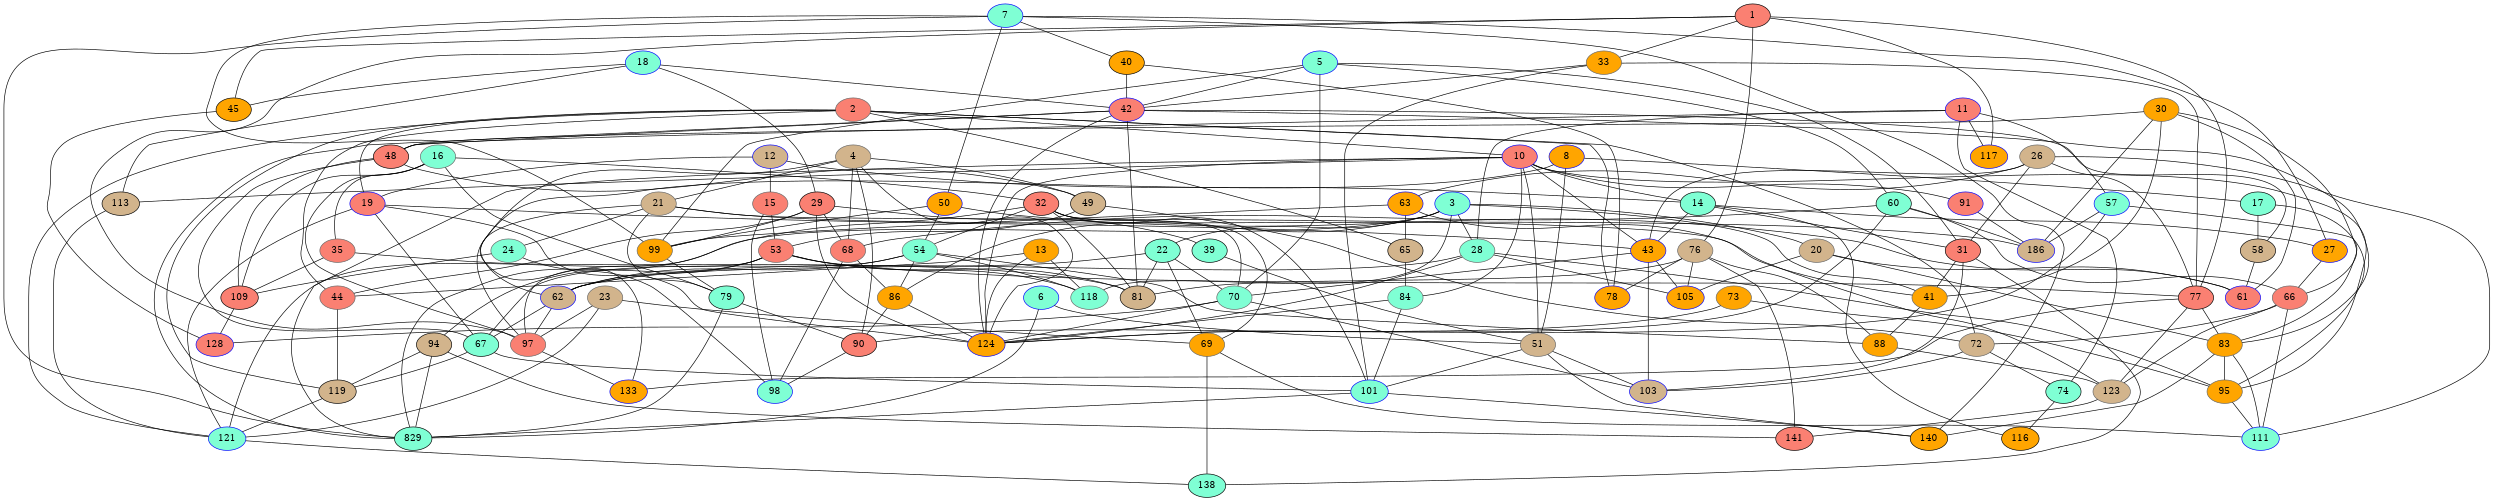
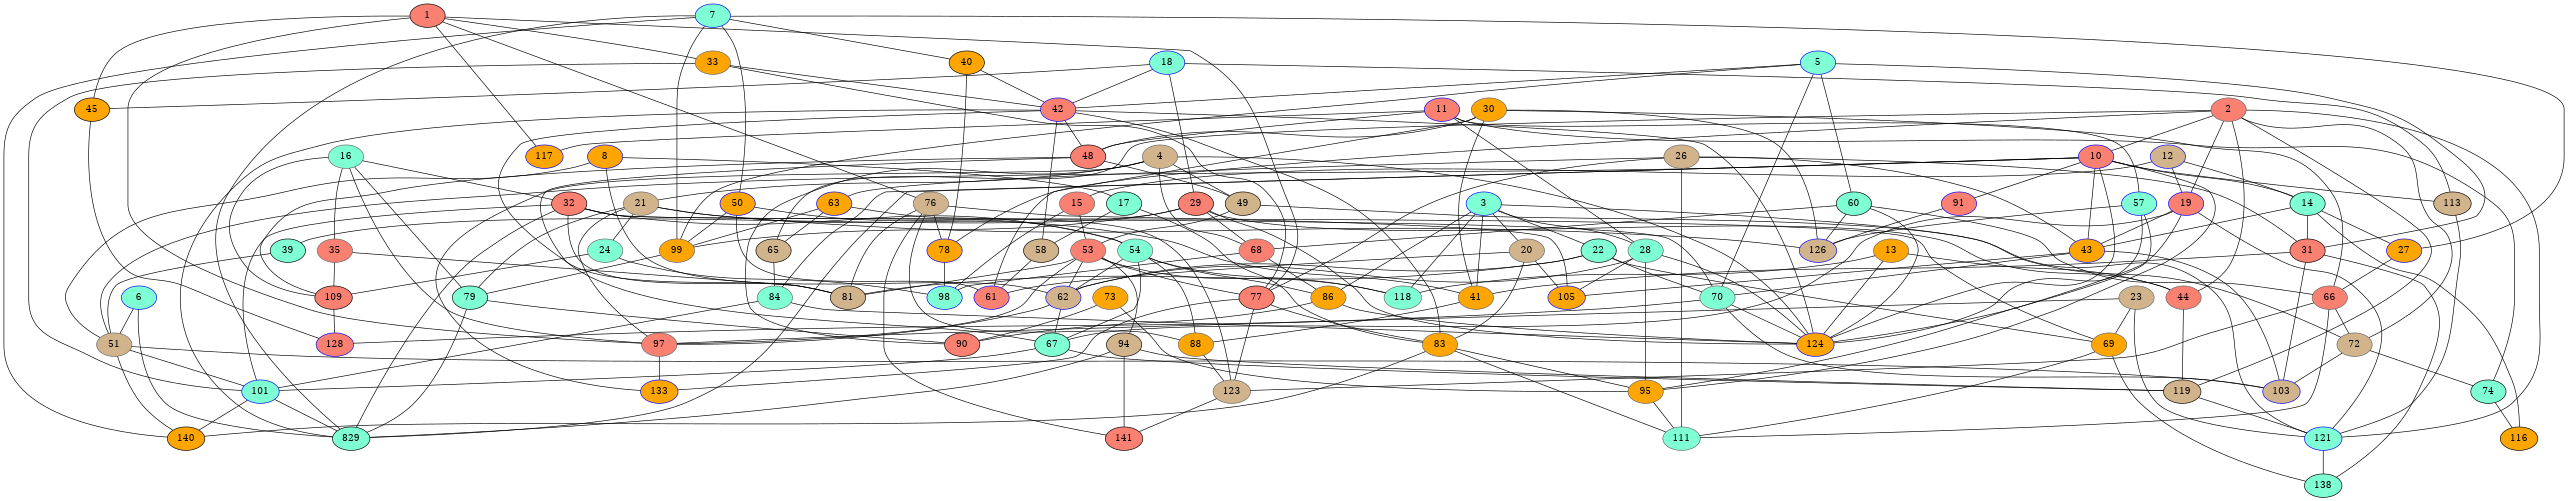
node "186": label "186" -> "126"
edge "90" -- "98": now "78" -- "98"
node "111": color blue -> gray40
